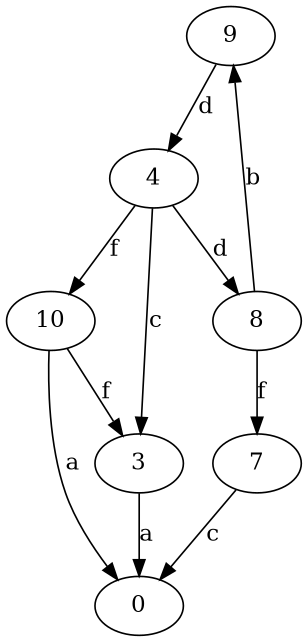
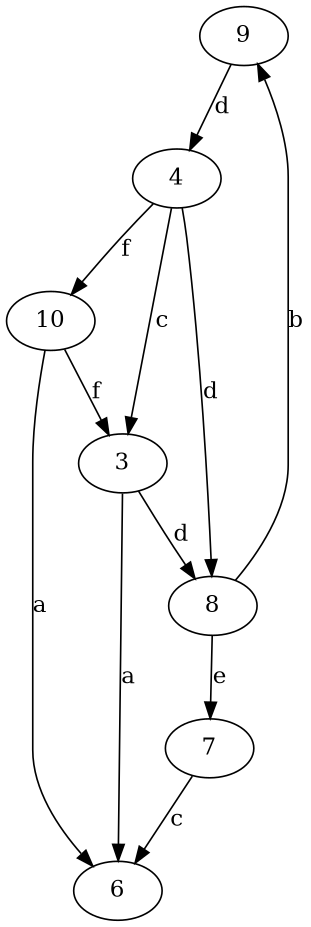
edge "8" -> "7": label "f" -> "e"
edge "3" -> "8": added, label "d"
node "0": label "0" -> "6"
